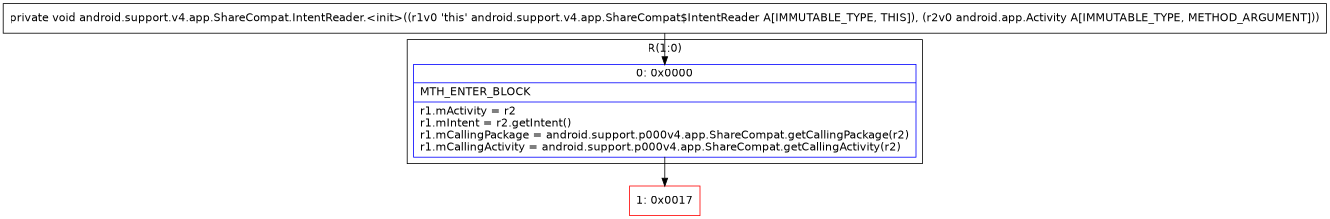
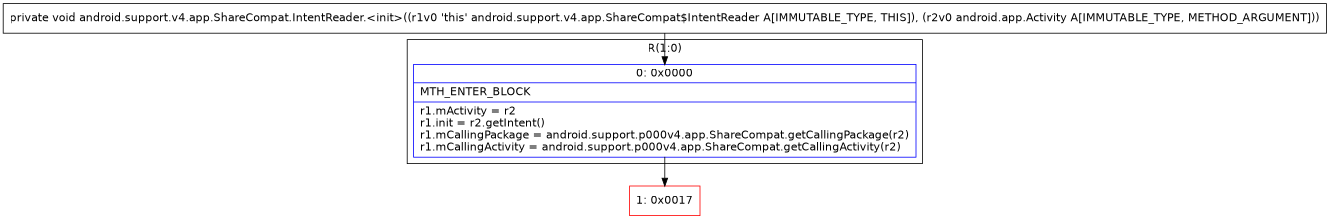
node "0: 0x0000": text "r1.mIntent = r2.getIntent()" -> "r1.init = r2.getIntent()"
